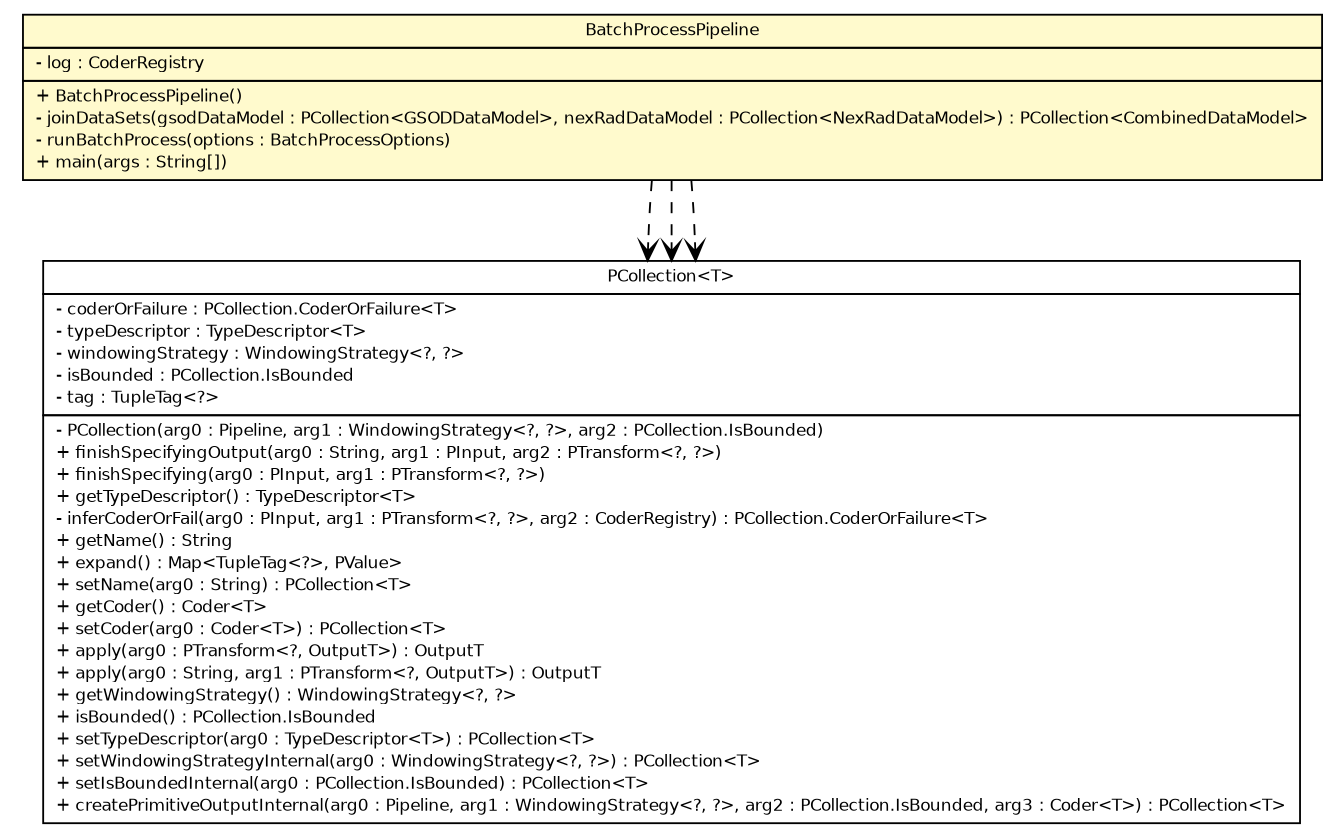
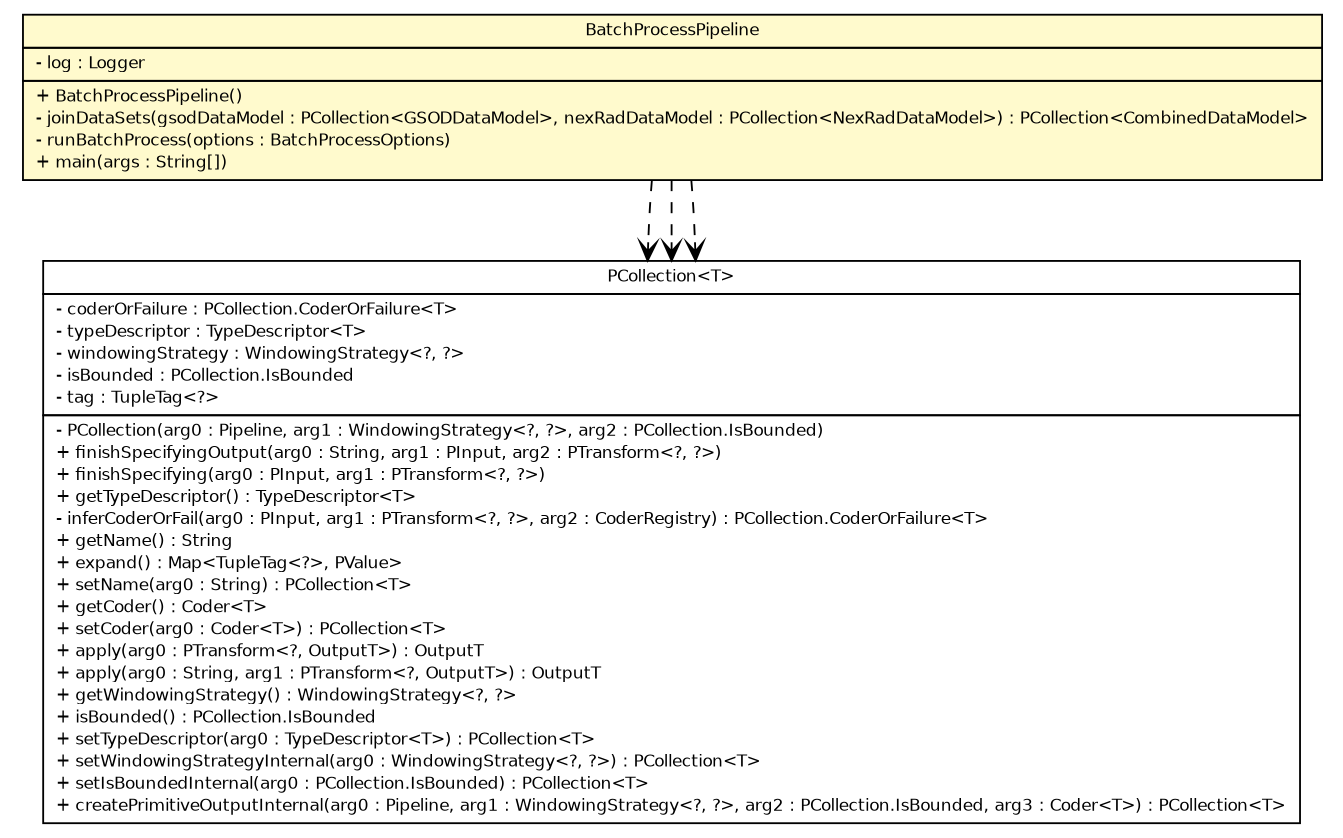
node "BatchProcessPipeline": text "- log : CoderRegistry" -> "- log : Logger"
